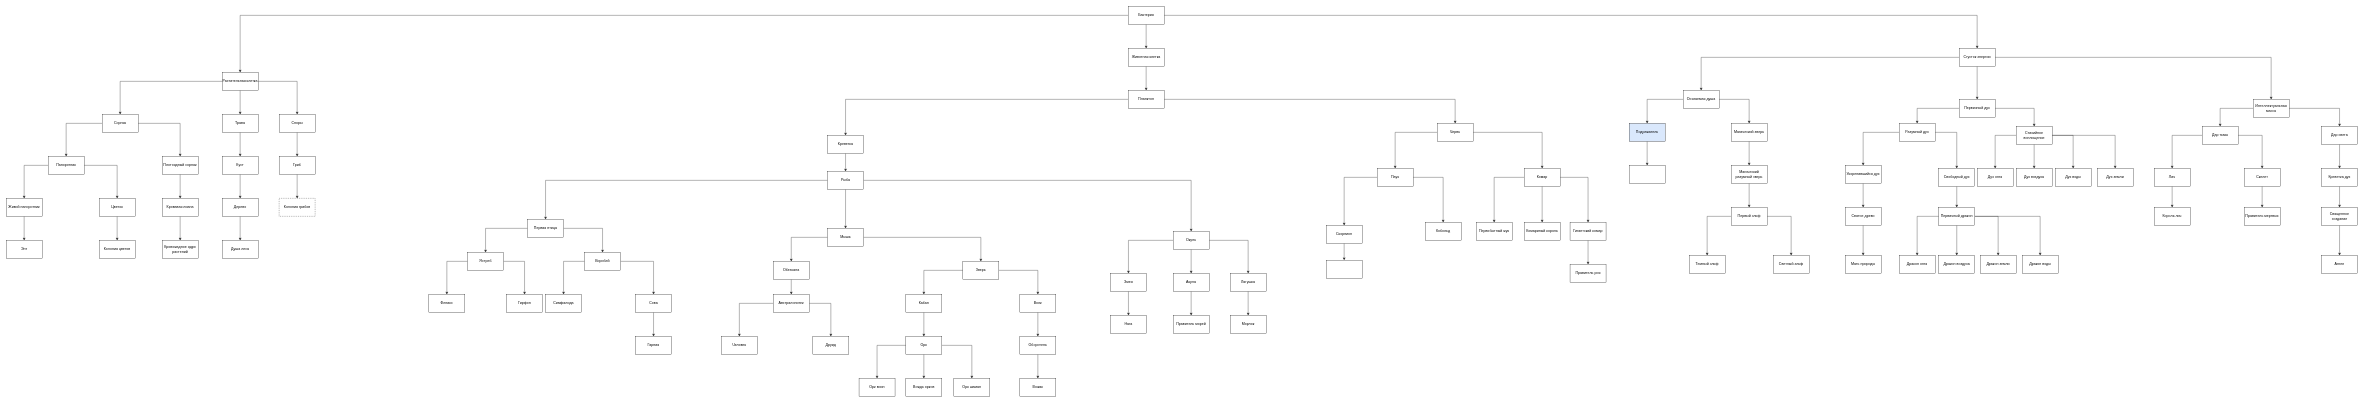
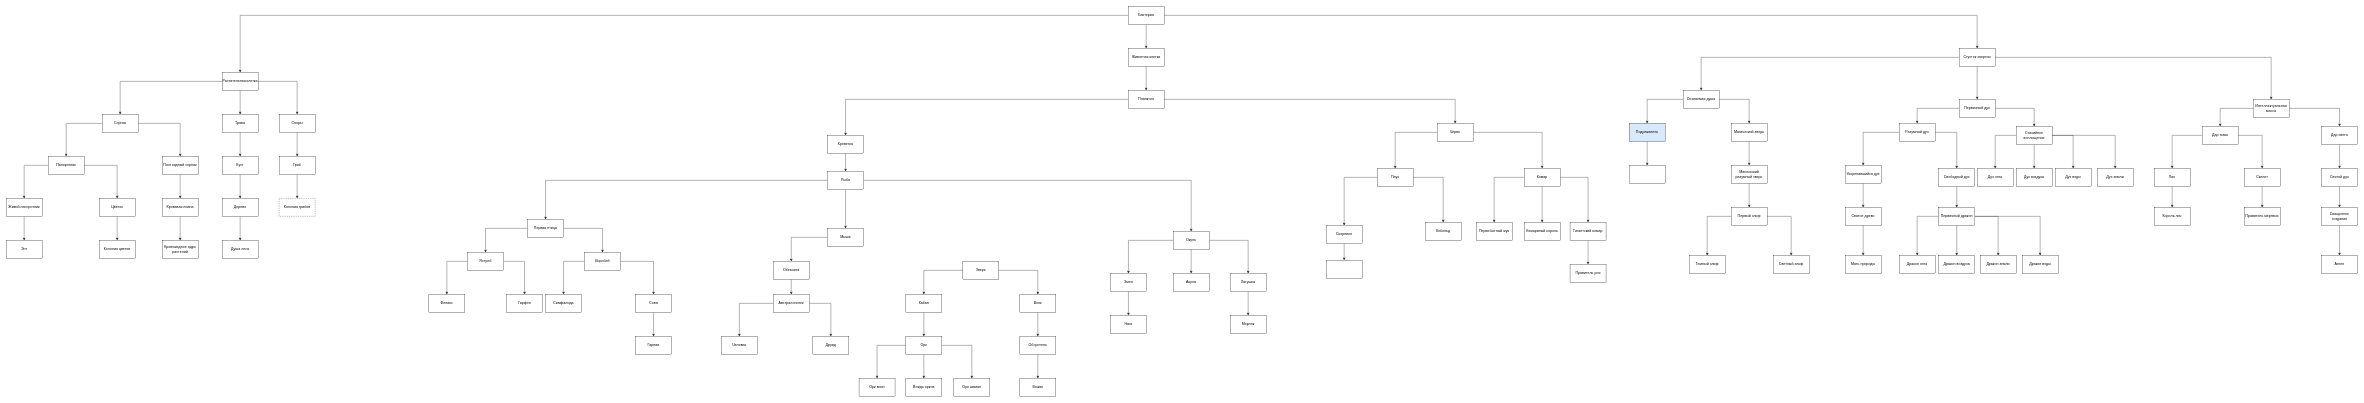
node "Креветка дух": label "Креветка дух" -> "Святой дух"
edge "Мышь" -> "Зверь": removed
edge "Акула" -> "Правитель морей": removed
node "Правитель морей": removed
